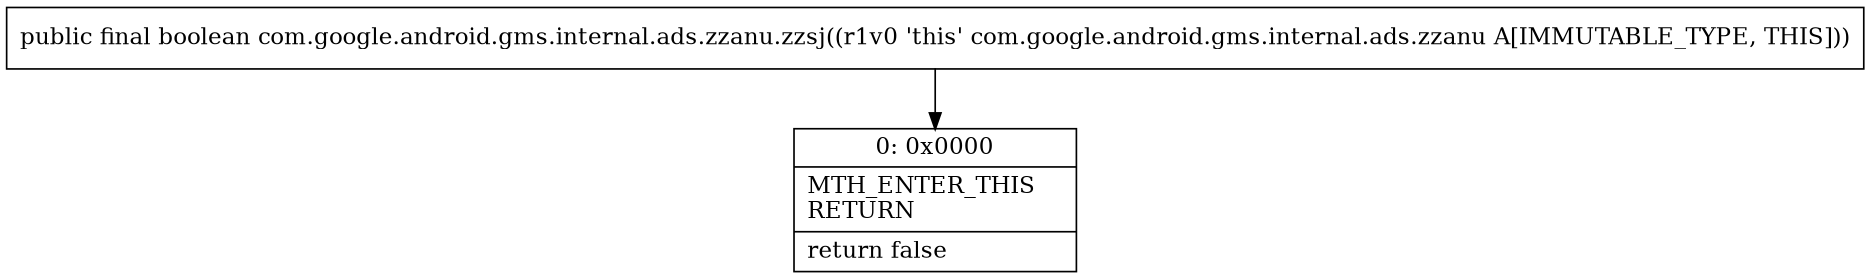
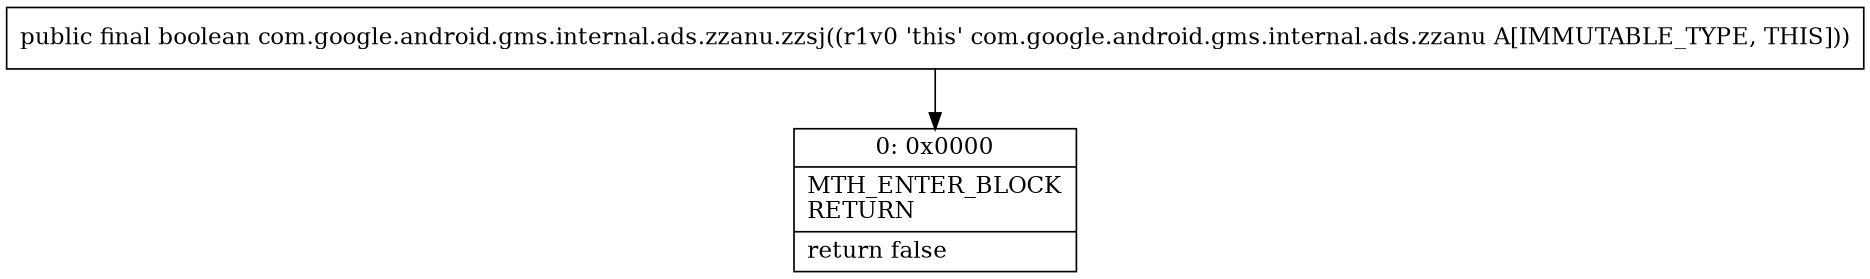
node "0: 0x0000": text "MTH_ENTER_THIS" -> "MTH_ENTER_BLOCK"
